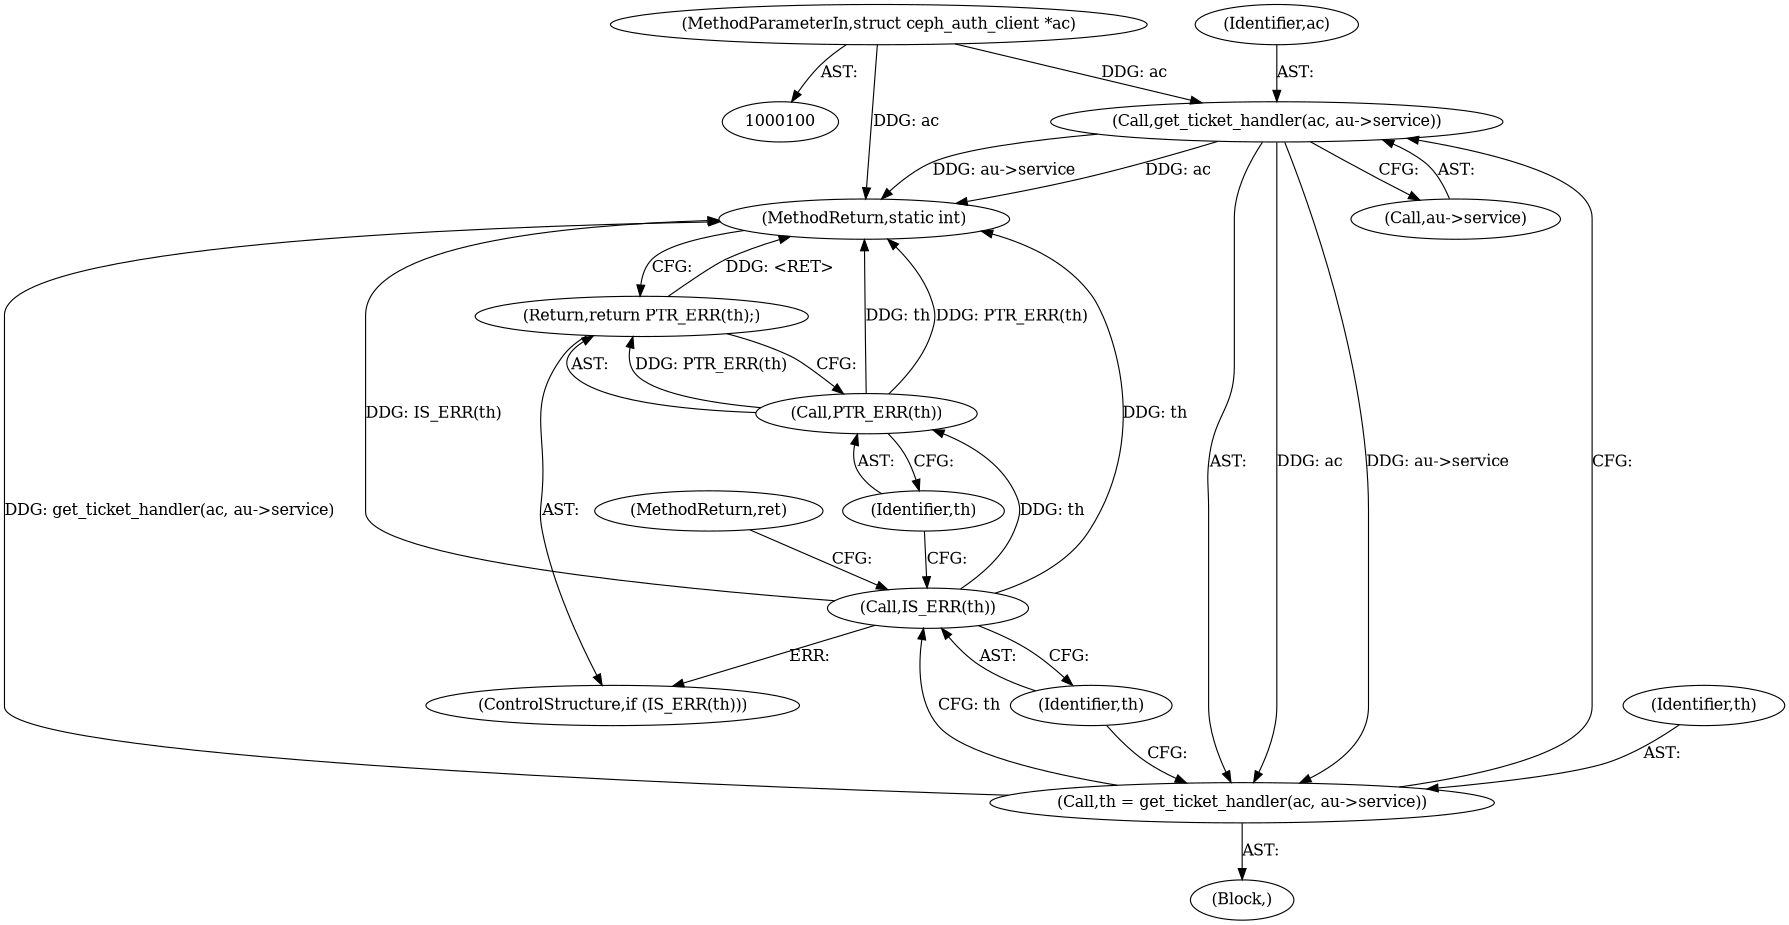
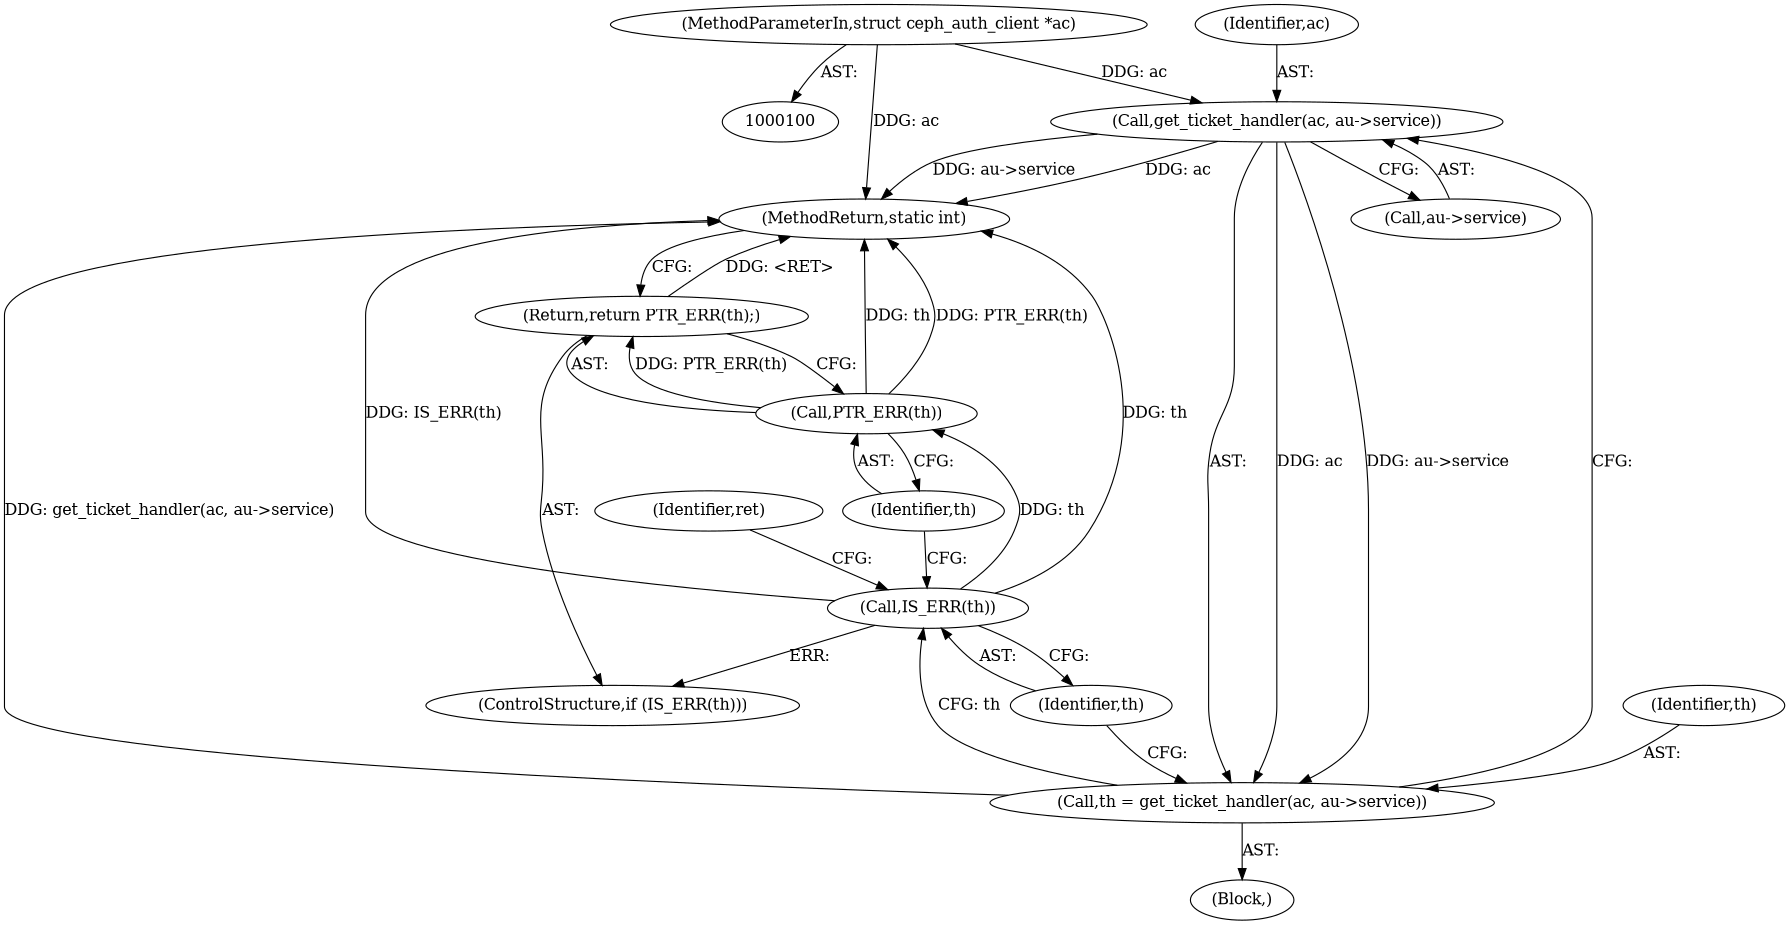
node "(MethodReturn,ret)": label "(MethodReturn,ret)" -> "(Identifier,ret)"
